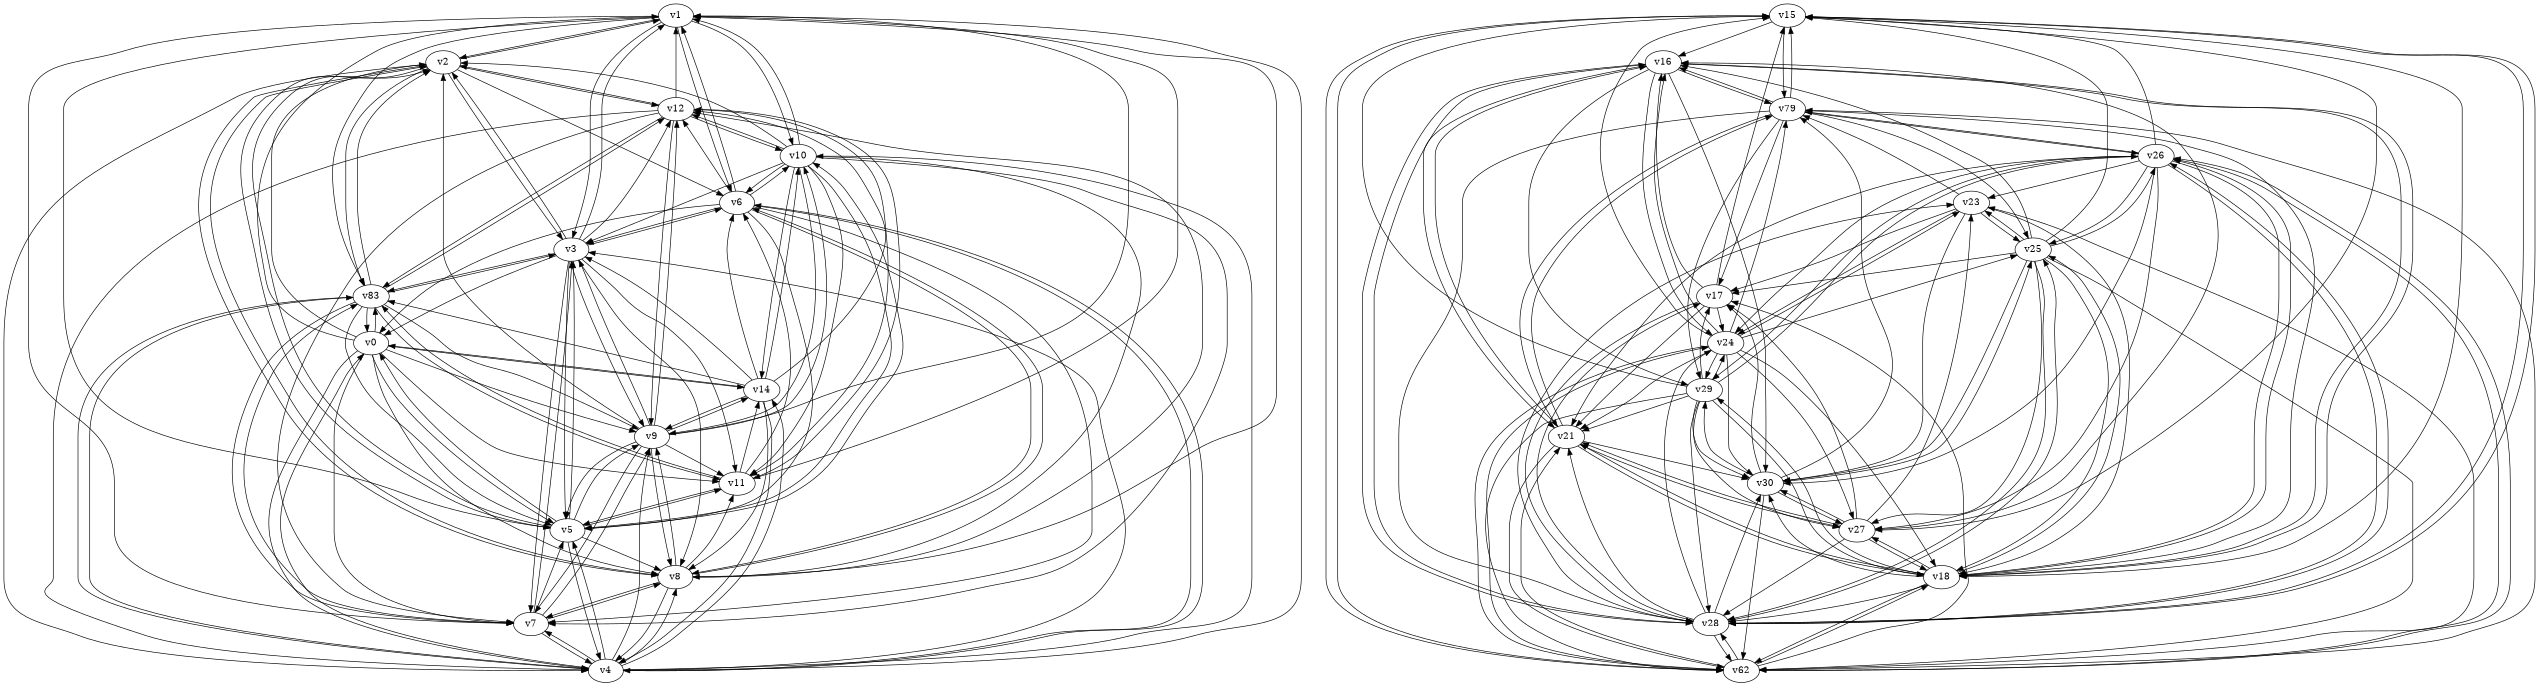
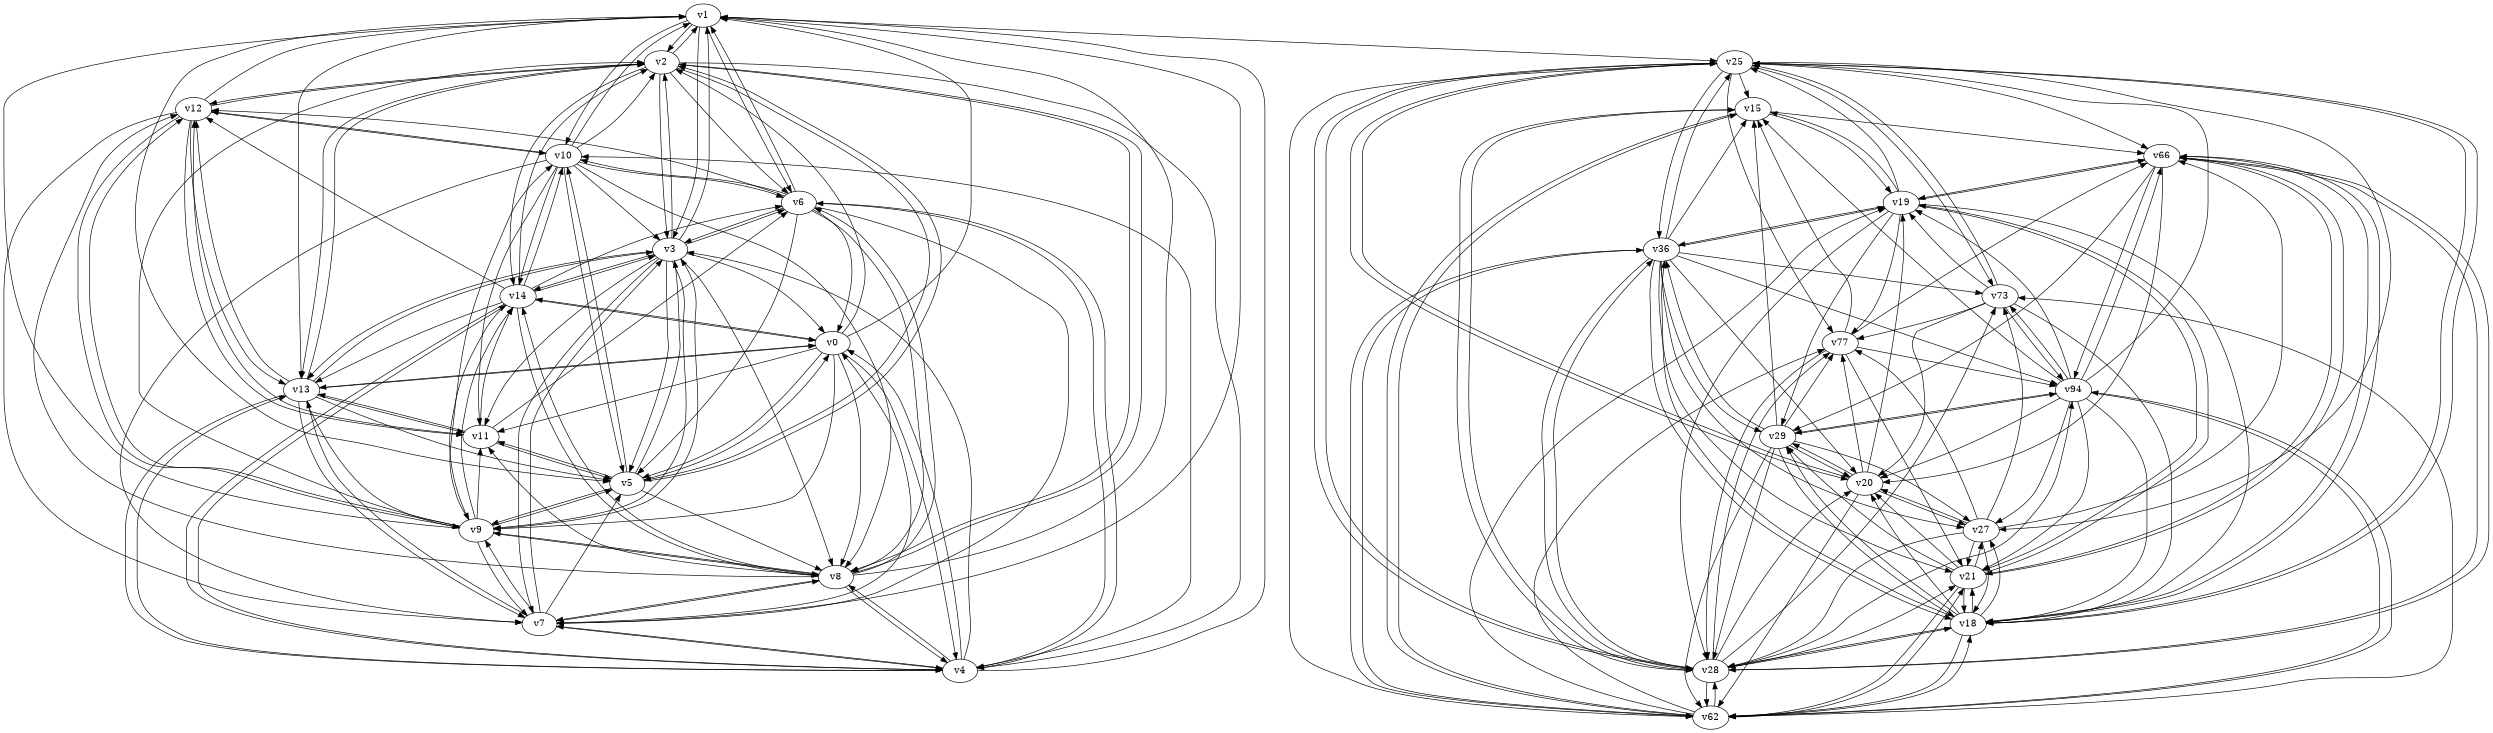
node "v16": label "v16" -> "v66"
node "v79": label "v79" -> "v19"
edge "v2" -> "v14": added
edge "v14" -> "v2": added
node "v26": label "v26" -> "v36"
edge "v1" -> "v11": now "v1" -> "v25"
edge "v15" -> "v27": removed
edge "v3" -> "v12": now "v3" -> "v14"
edge "v15" -> "v18": now "v28" -> "v18"
node "v23": label "v23" -> "v73"
node "v83": label "v83" -> "v13"
node "v17": label "v17" -> "v77"
edge "v10" -> "v9": removed
node "v24": label "v24" -> "v94"
edge "v29" -> "v21": reversed
edge "v12" -> "v4": removed
node "v30": label "v30" -> "v20"
edge "v8" -> "v14": added
edge "v0" -> "v7": reversed
edge "v4" -> "v9": removed
edge "v5" -> "v4": removed
edge "v4" -> "v5": removed
